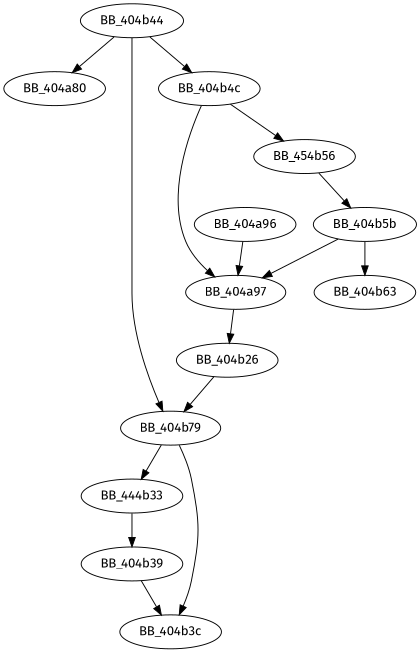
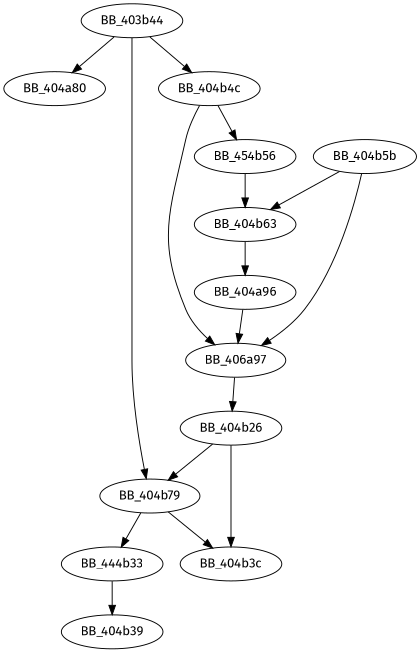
node "BB_404b44": label "BB_404b44" -> "BB_403b44"
edge "BB_454b56" -> "BB_404b5b": now "BB_454b56" -> "BB_404b63"
edge "BB_404b63" -> "BB_404a96": added
node "BB_404a97": label "BB_404a97" -> "BB_406a97"
edge "BB_404b39" -> "BB_404b3c": now "BB_404b26" -> "BB_404b3c"
